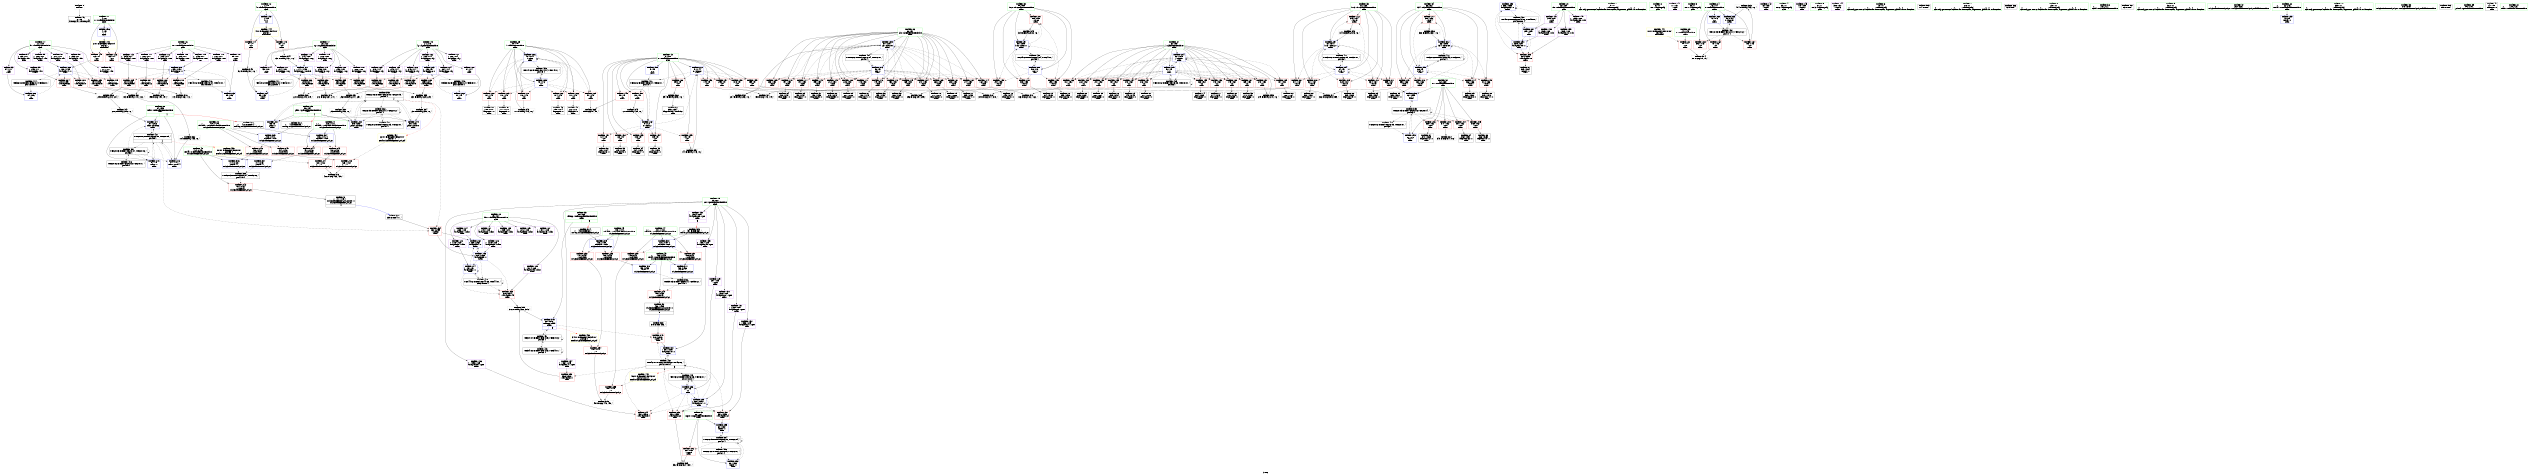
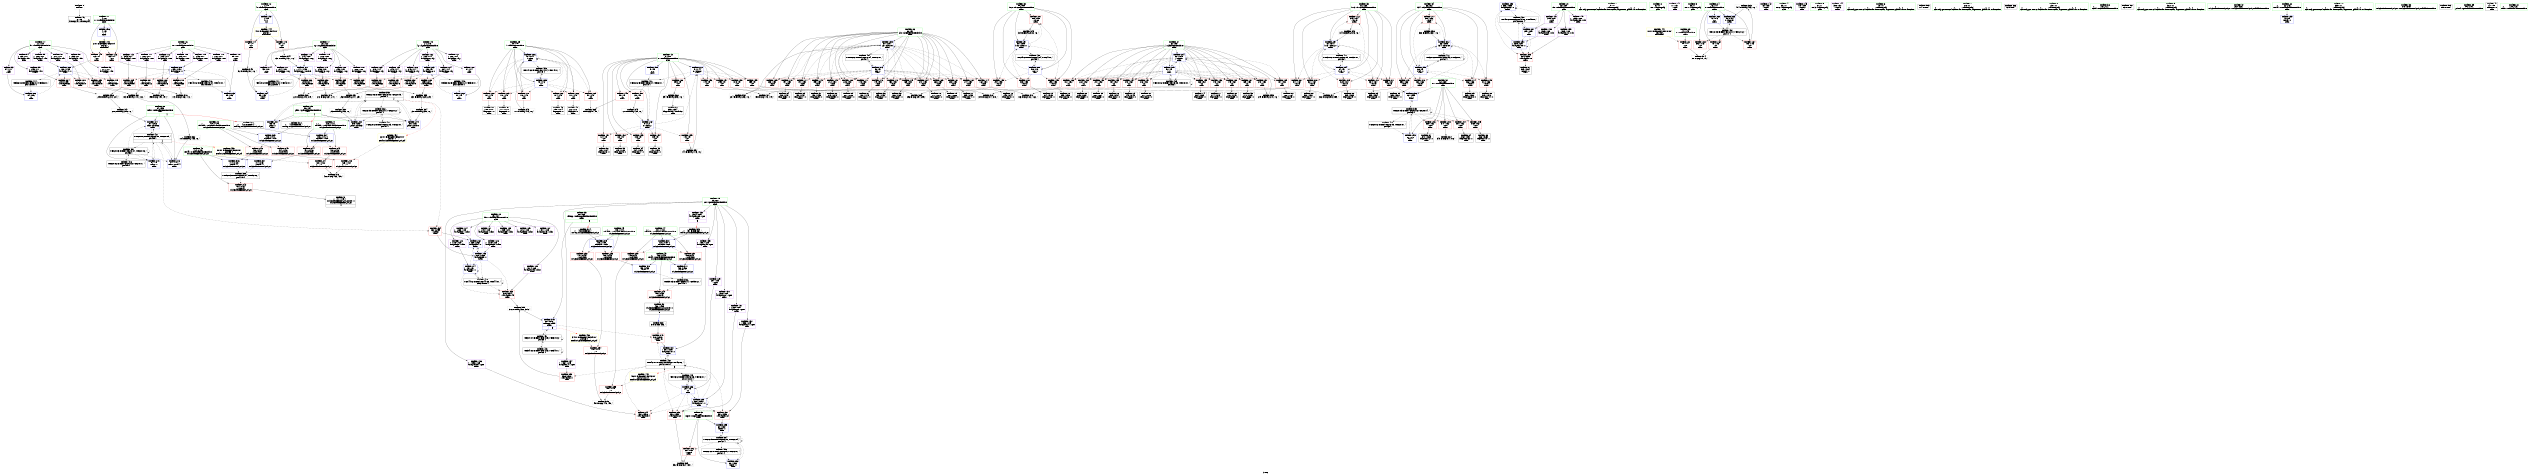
node "NodeID: 109": text "ret" -> "main"
node "NodeID: 510": removed
